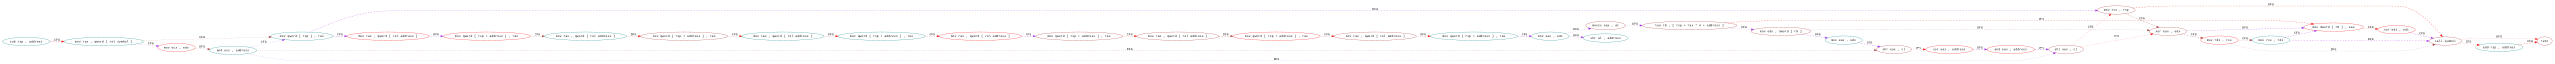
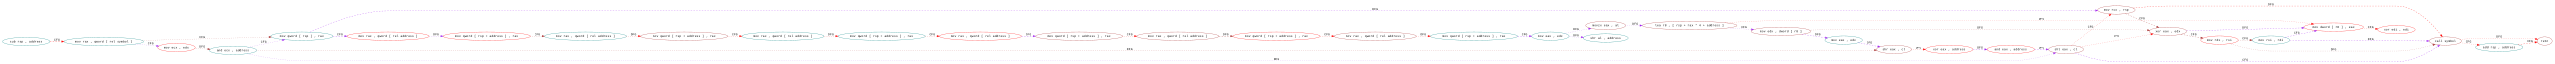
edge "lea r8 , [ rsp + rax * 4 + address ]" -> "mov dword [ r8 ] , eax": style dashed -> dotted
edge "xor edi , edi" -> "call symbol": now "shl eax , cl" -> "call symbol"
